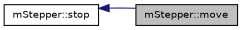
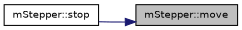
edge "mStepper::move" -> "mStepper::stop": reversed
